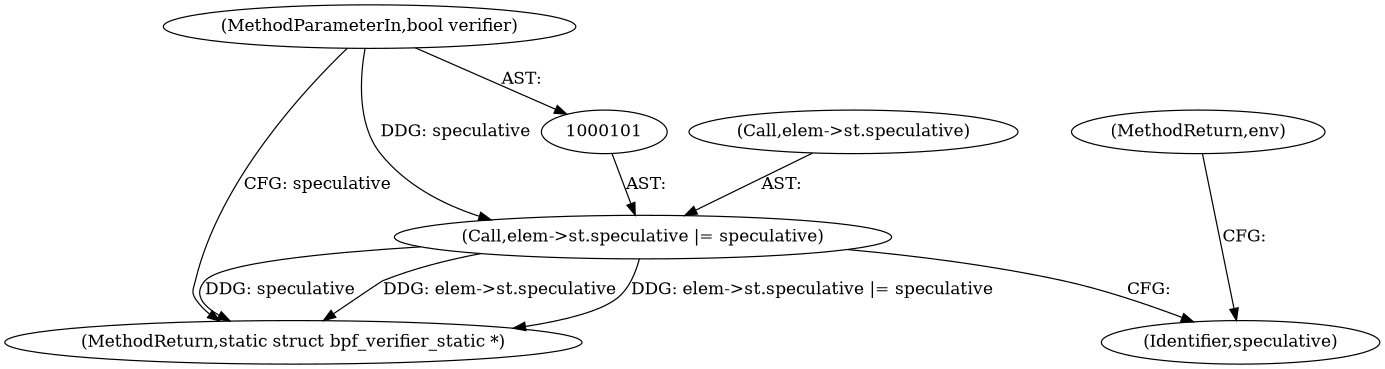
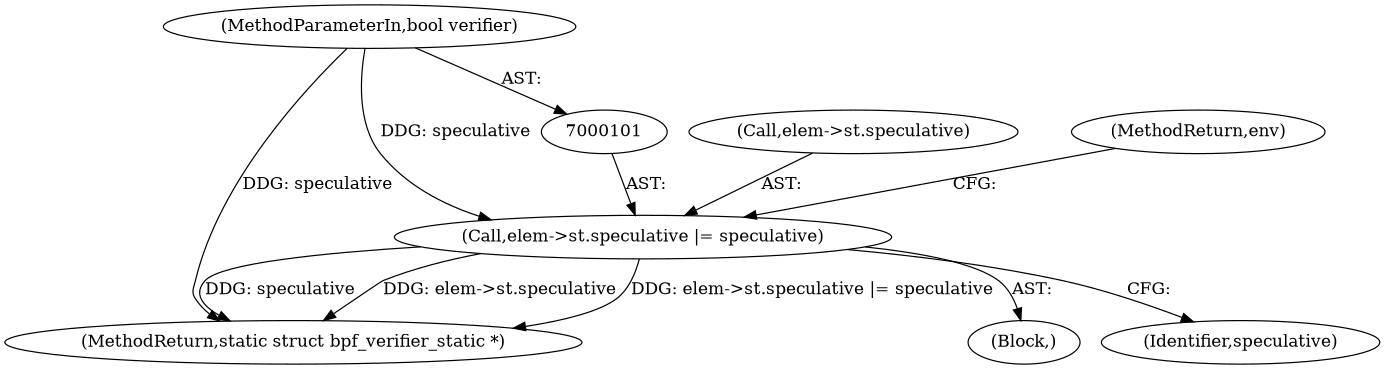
node "1000101": label "1000101" -> "7000101"
edge "(MethodParameterIn,bool verifier)" -> "(MethodReturn,static struct bpf_verifier_static *)": label "CFG: speculative" -> "DDG: speculative"
edge "(MethodReturn,env)" -> "(Identifier,speculative)": now "(MethodReturn,env)" -> "(Call,elem->st.speculative |= speculative)"
node "(Block,)": added
